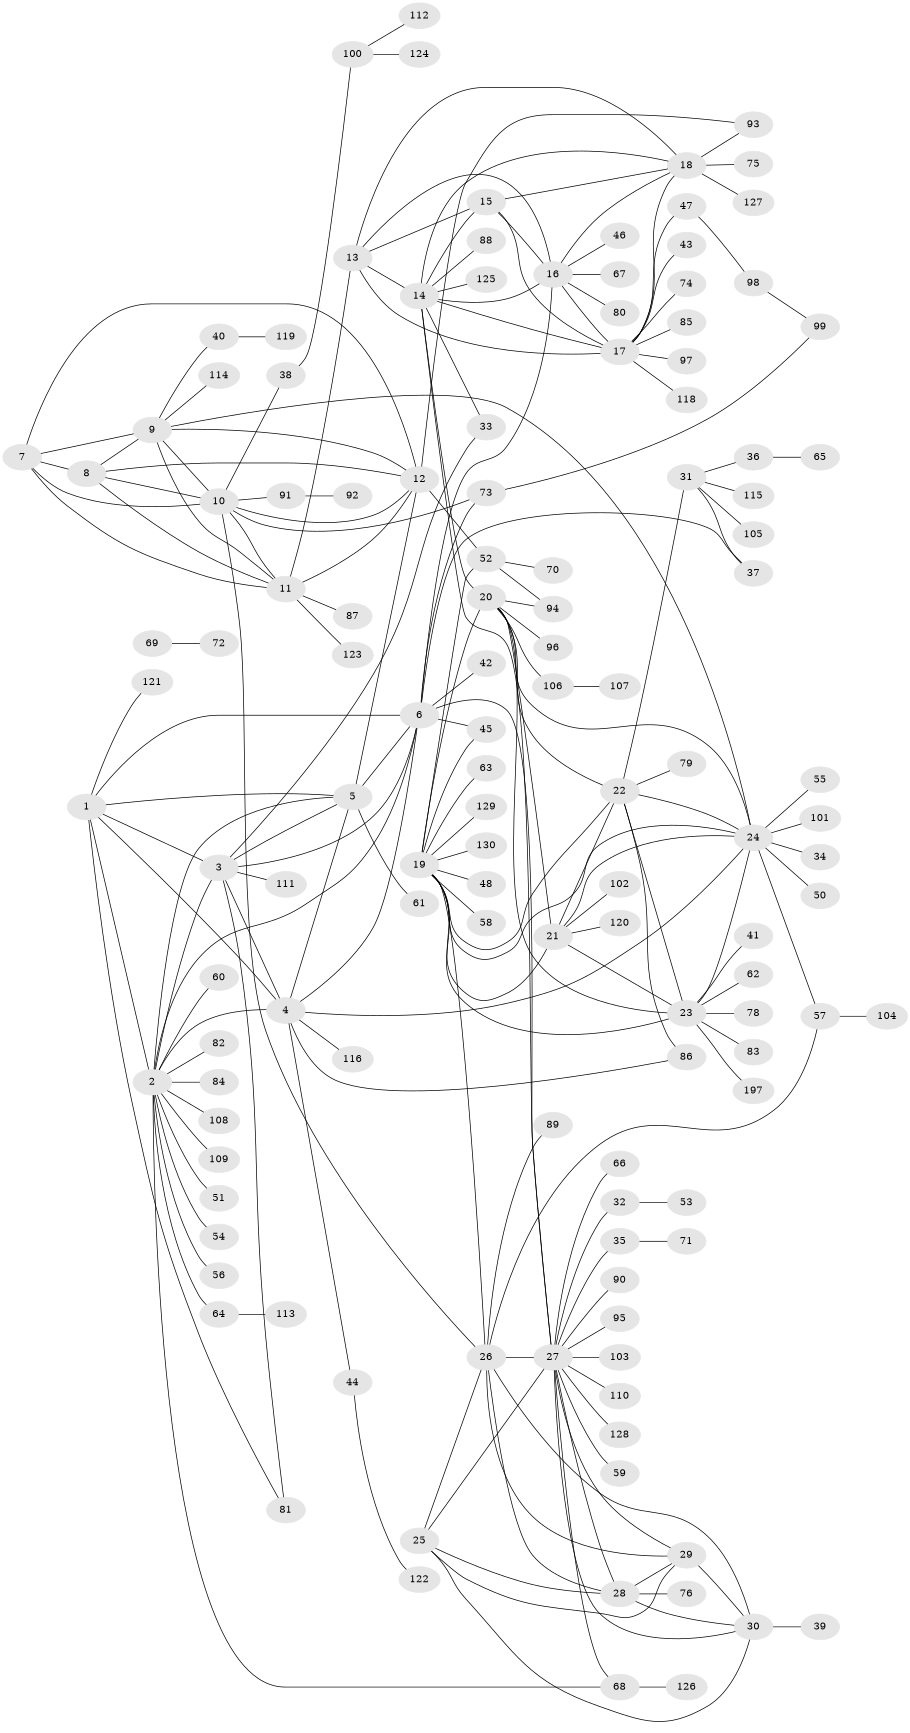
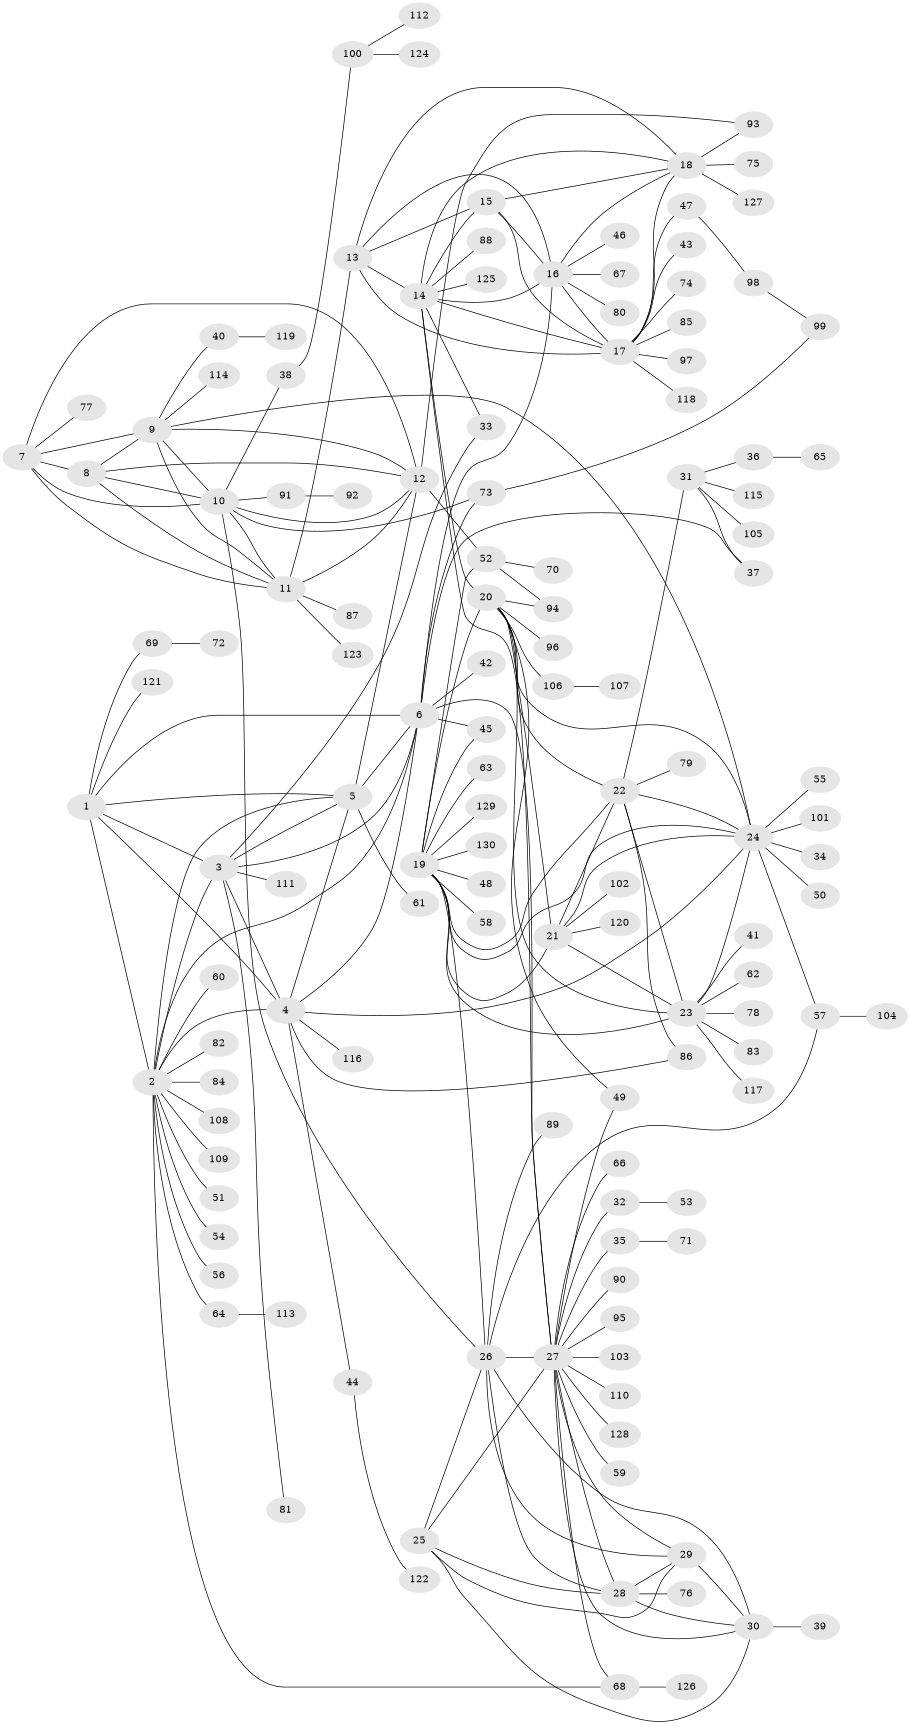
node "77": added
node "197": label "197" -> "117"
node "49": added
edge "1" -- "81": now "1" -- "69"
